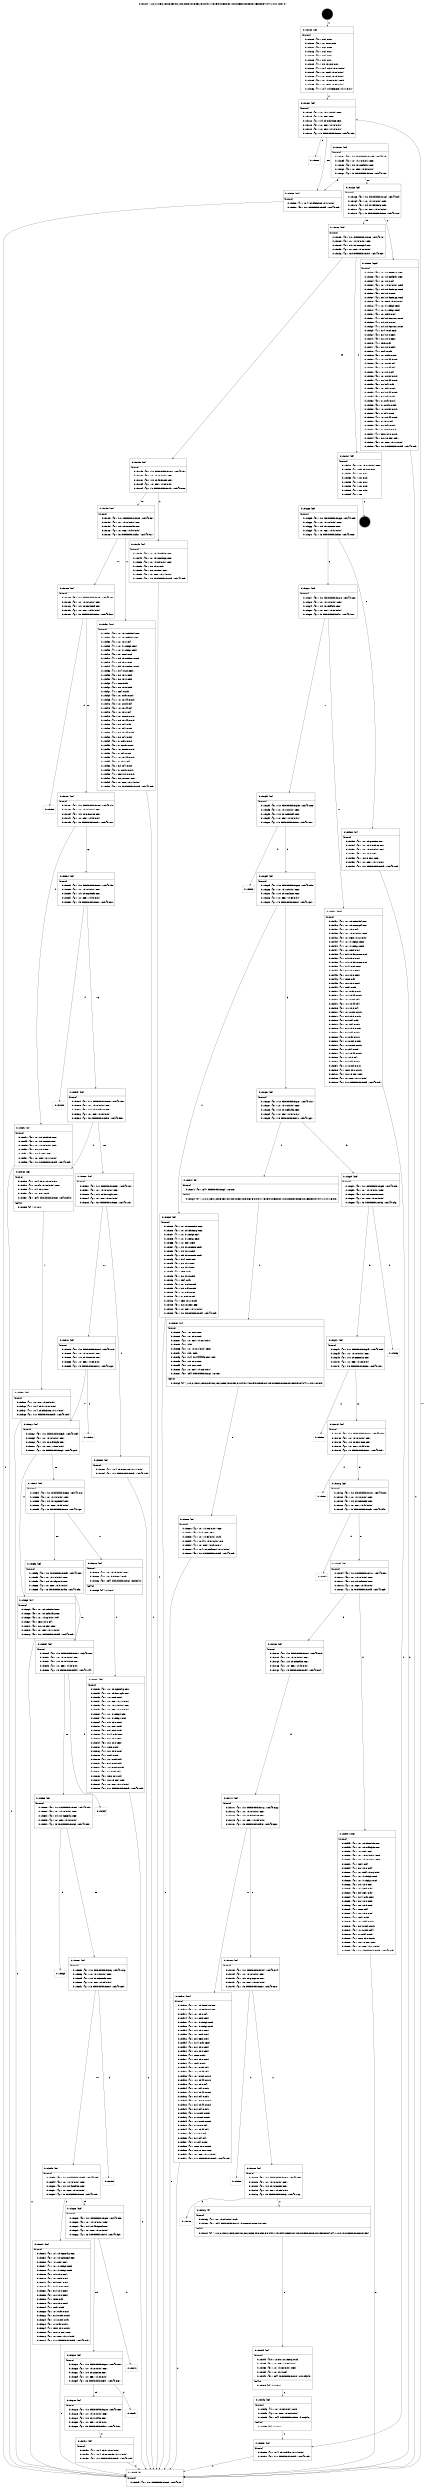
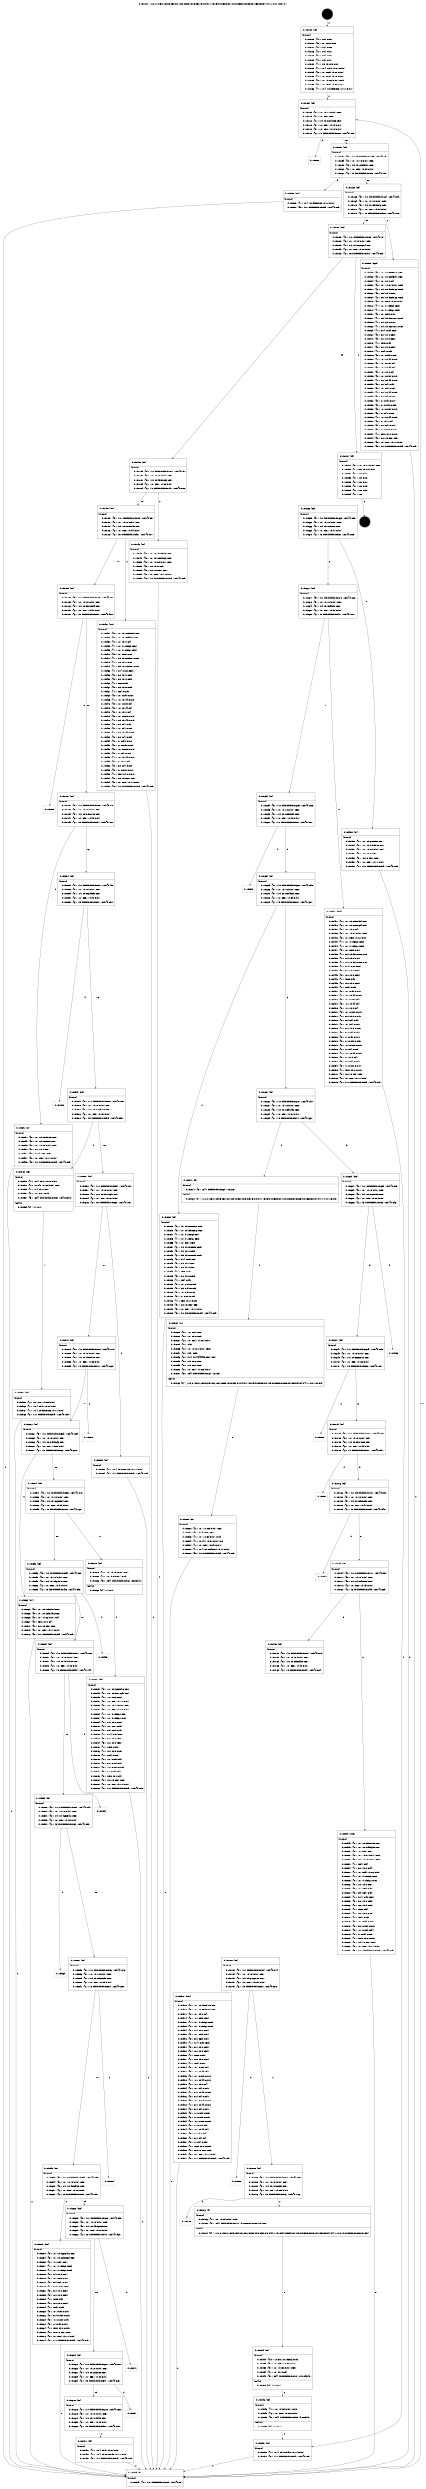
edge "0x40143d [23]" -> "0x401bca [12]": now "0x40143d [23]" -> "0x401454 [22]"
node "0x401f03": added
node "0x401771 [25]": removed
